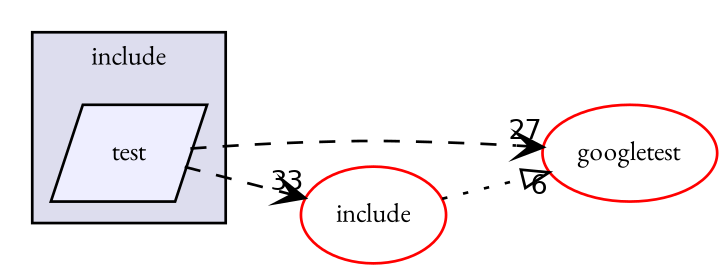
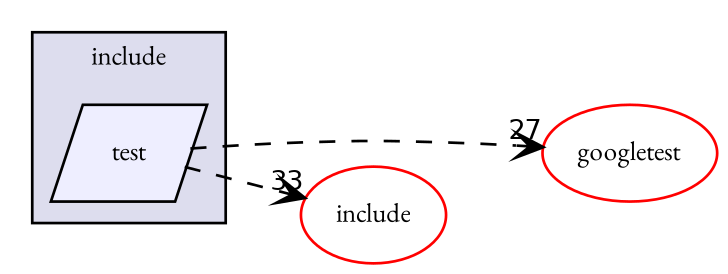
edge "include" -> "googletest": removed
